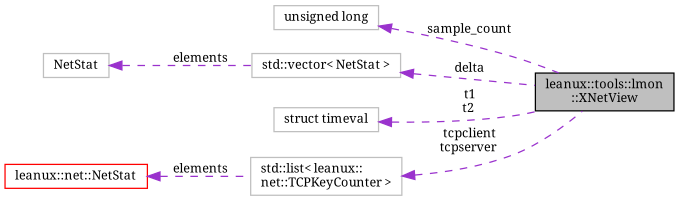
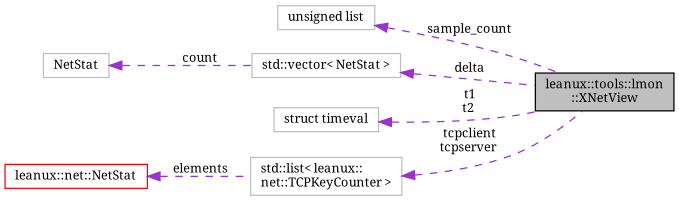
node "unsigned long": label "unsigned long" -> "unsigned list"
edge "std::vector< NetStat >" -> "NetStat": label " elements" -> " count"
